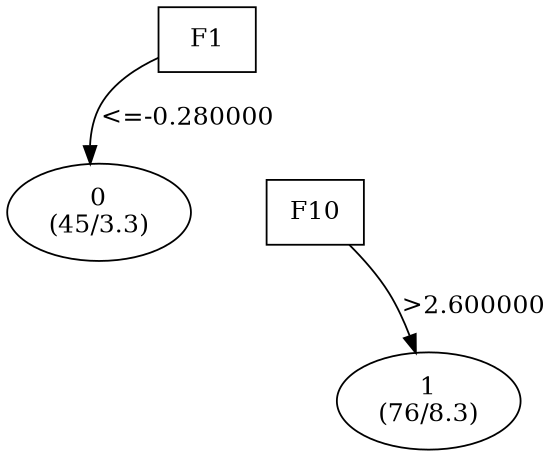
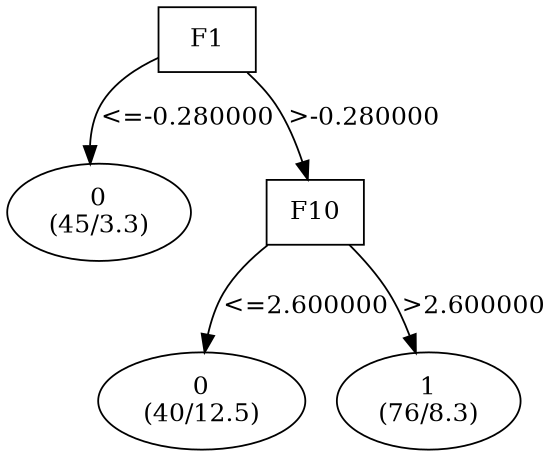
edge "F1" -> "F10": added, label ">-0.280000"
node "0 (40/12.5)": added
